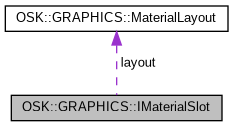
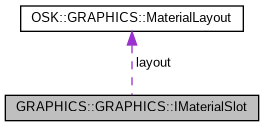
node "OSK::GRAPHICS::IMaterialSlot": label "OSK::GRAPHICS::IMaterialSlot" -> "GRAPHICS::GRAPHICS::IMaterialSlot"
